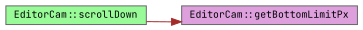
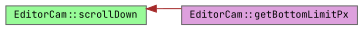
edge "EditorCam::scrollDown" -> "EditorCam::getBottomLimitPx": reversed
